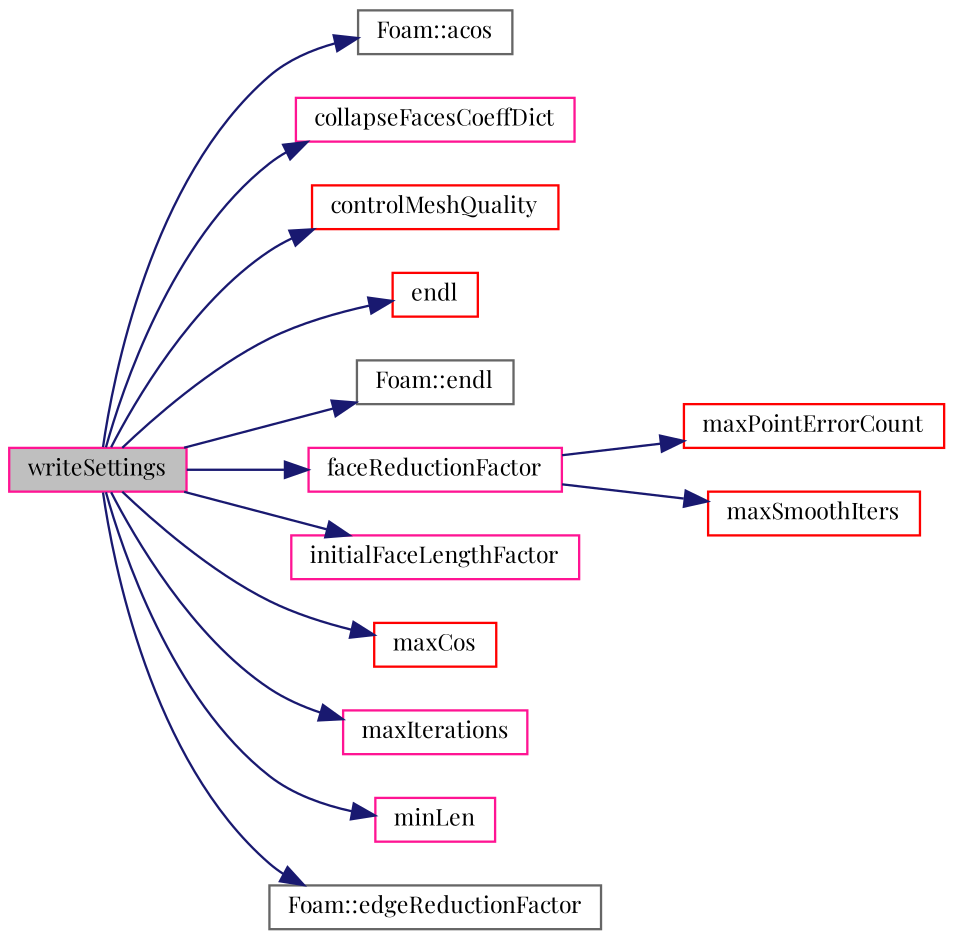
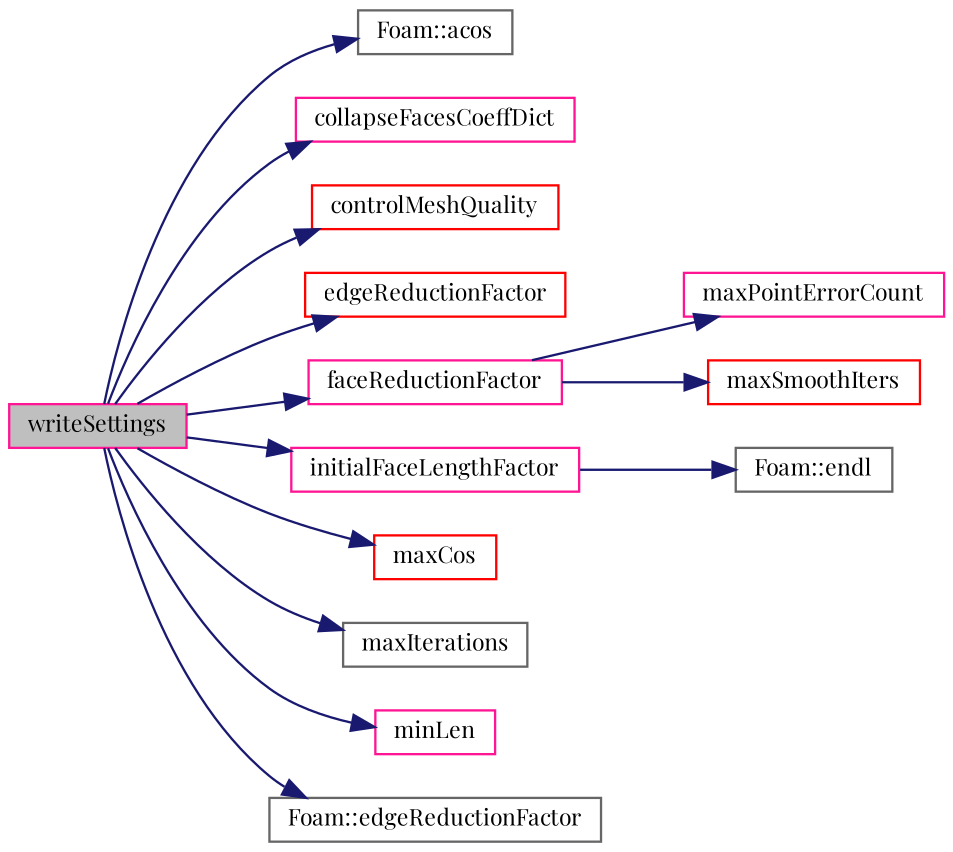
node "endl": label "endl" -> "edgeReductionFactor"
node "maxPointErrorCount": color red -> deeppink
edge "writeSettings" -> "Foam::endl": now "initialFaceLengthFactor" -> "Foam::endl"
node "maxIterations": color deeppink -> gray40
